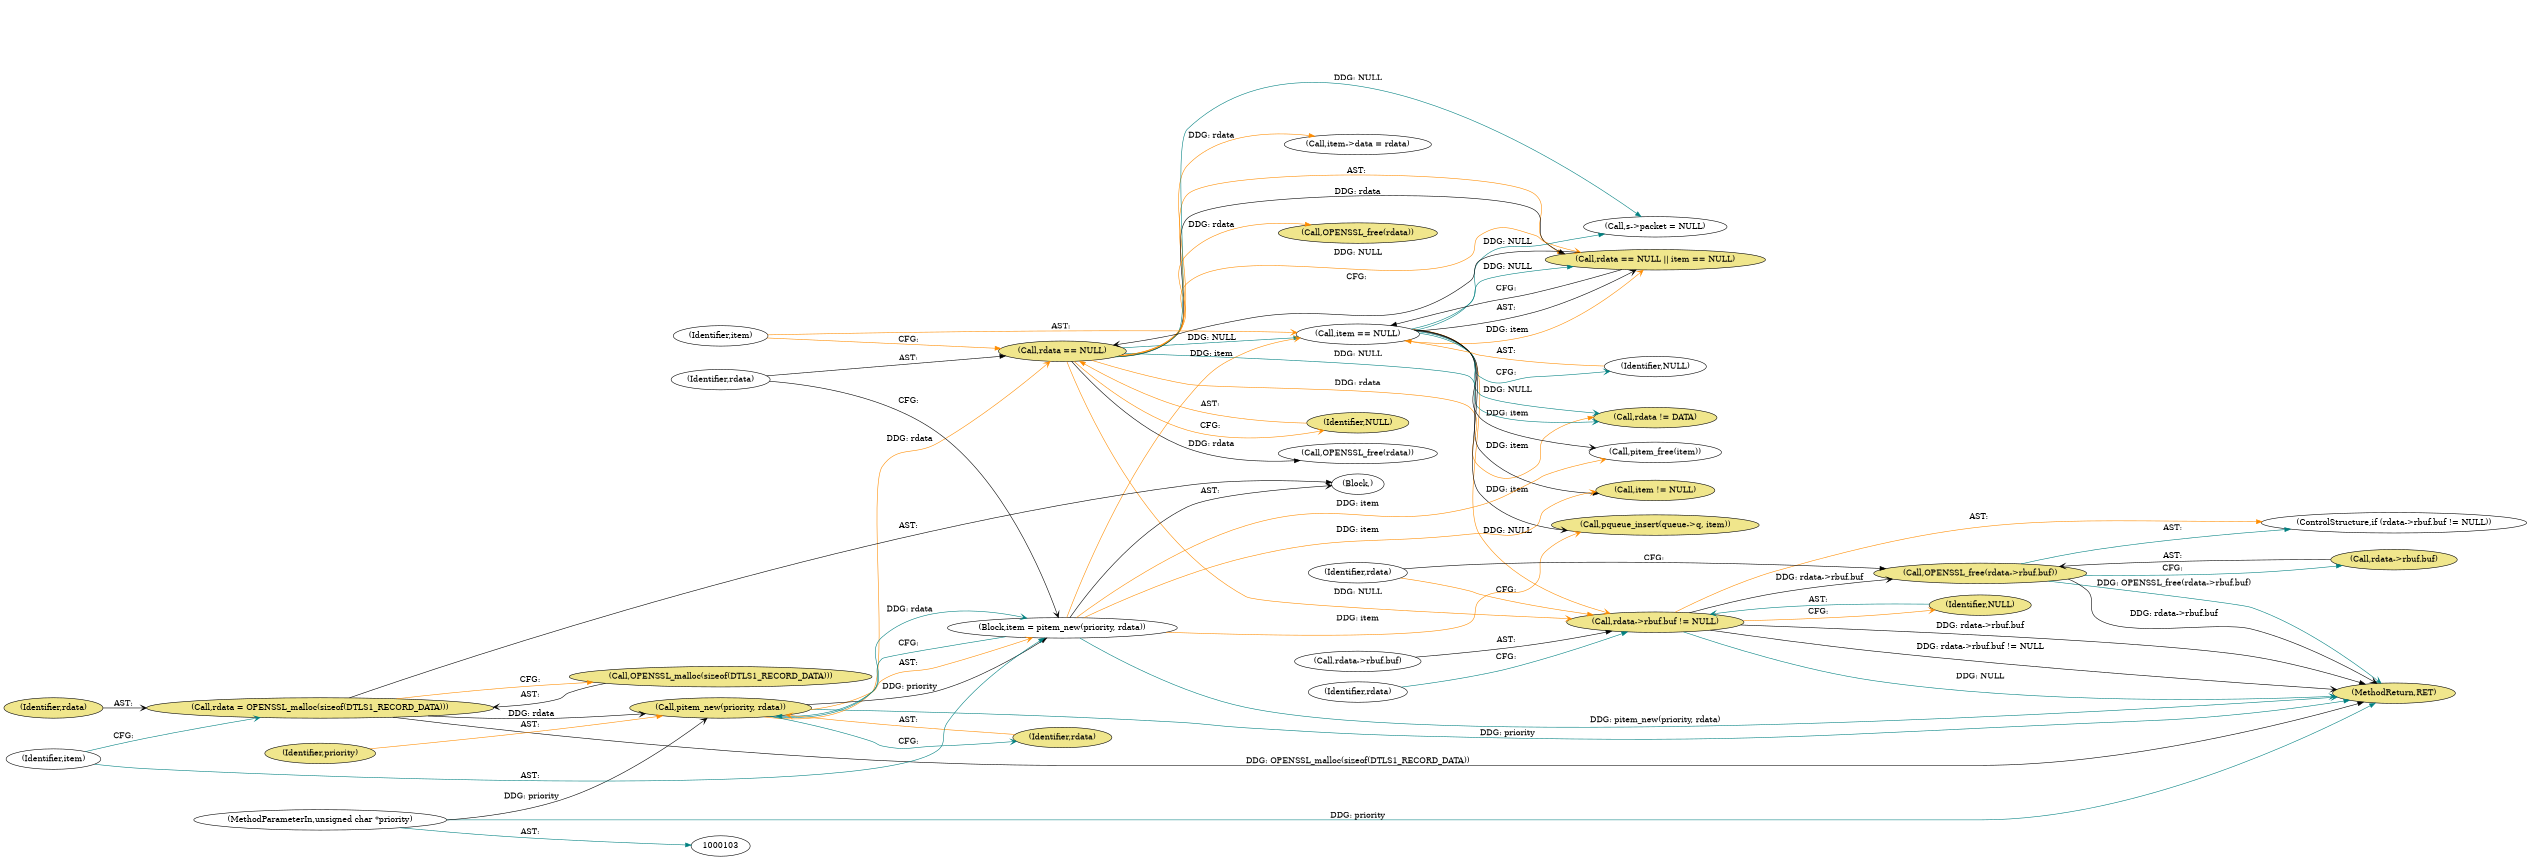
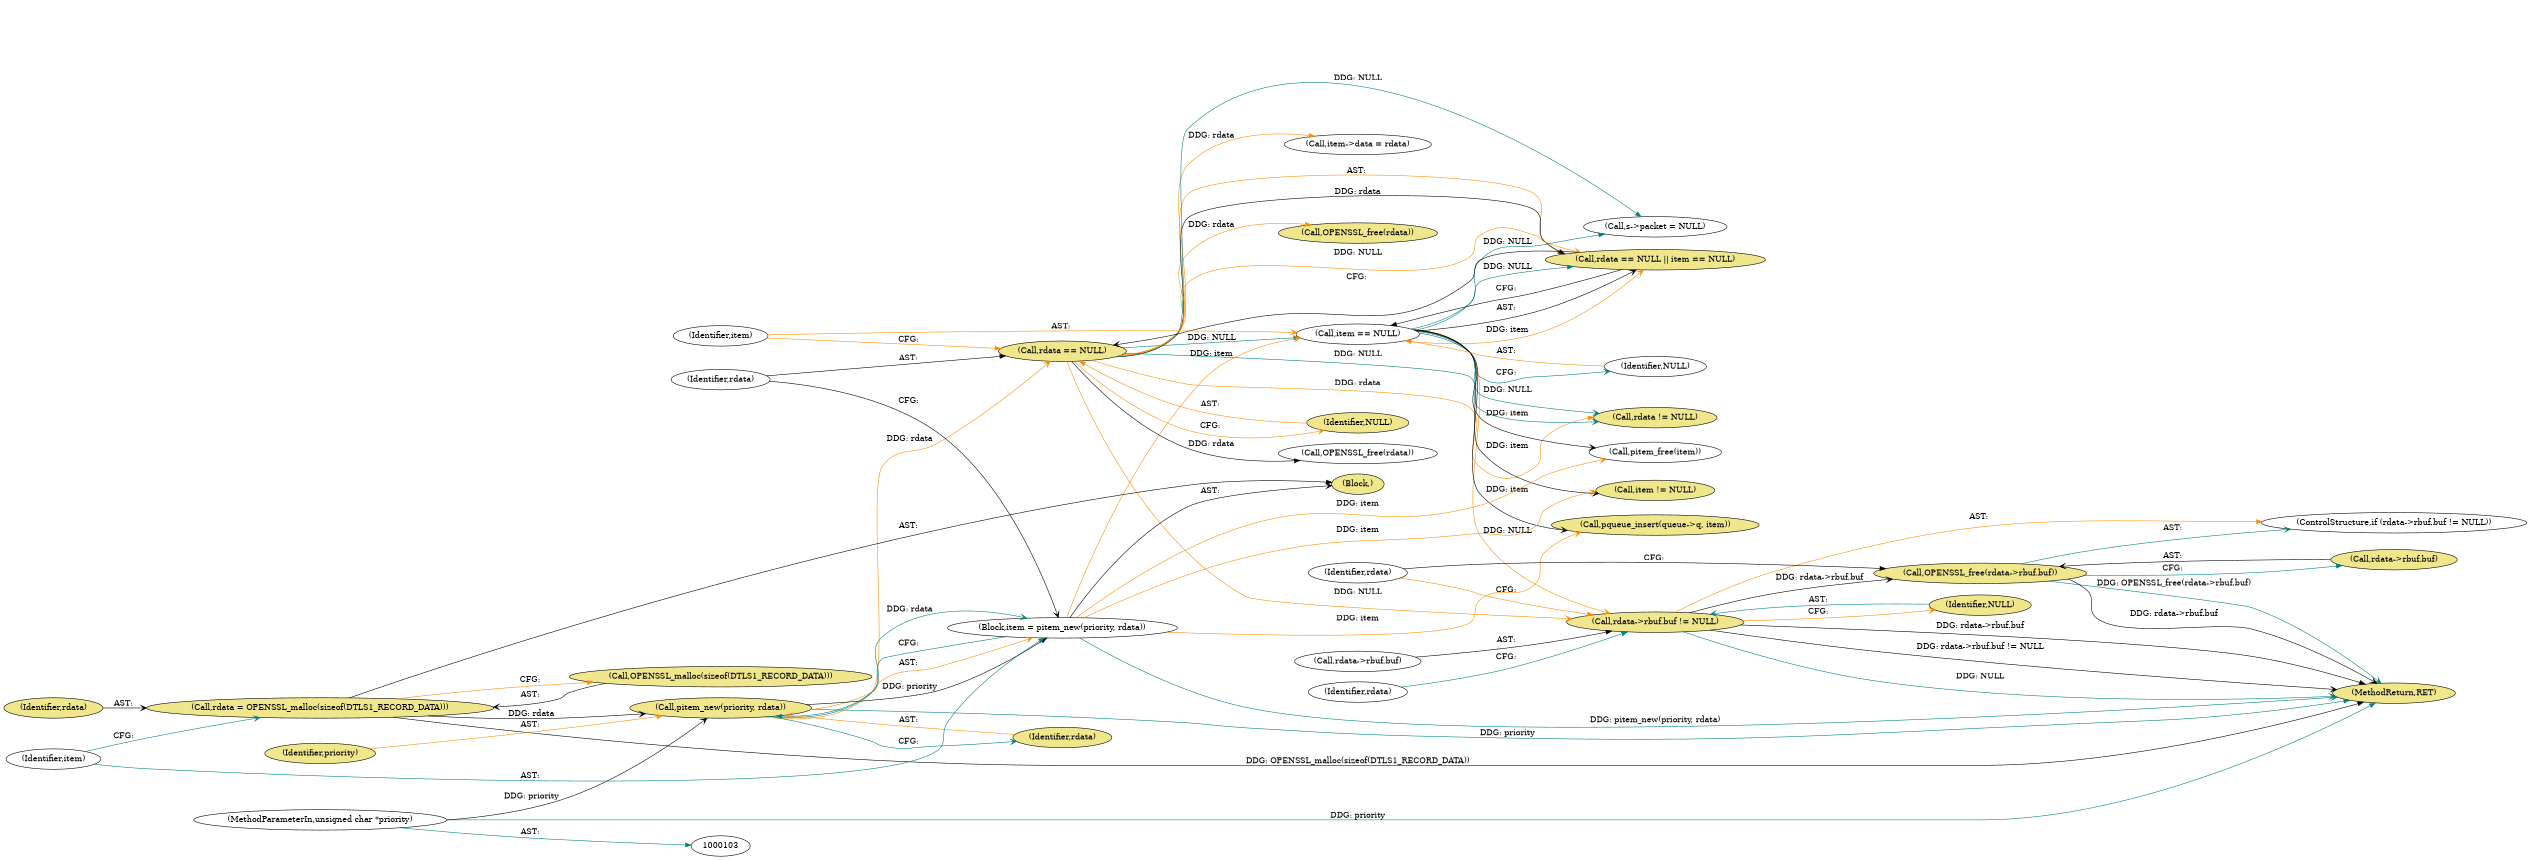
node "(Call,rdata != DATA)": label "(Call,rdata != DATA)" -> "(Call,rdata != NULL)"
edge "(Call,item == NULL)" -> "(Call,item != NULL)": arrowhead normal -> vee
node "(Block,)": fillcolor white -> khaki
edge "(Call,OPENSSL_free(rdata->rbuf.buf))" -> "(ControlStructure,if (rdata->rbuf.buf != NULL))": arrowhead normal -> vee
